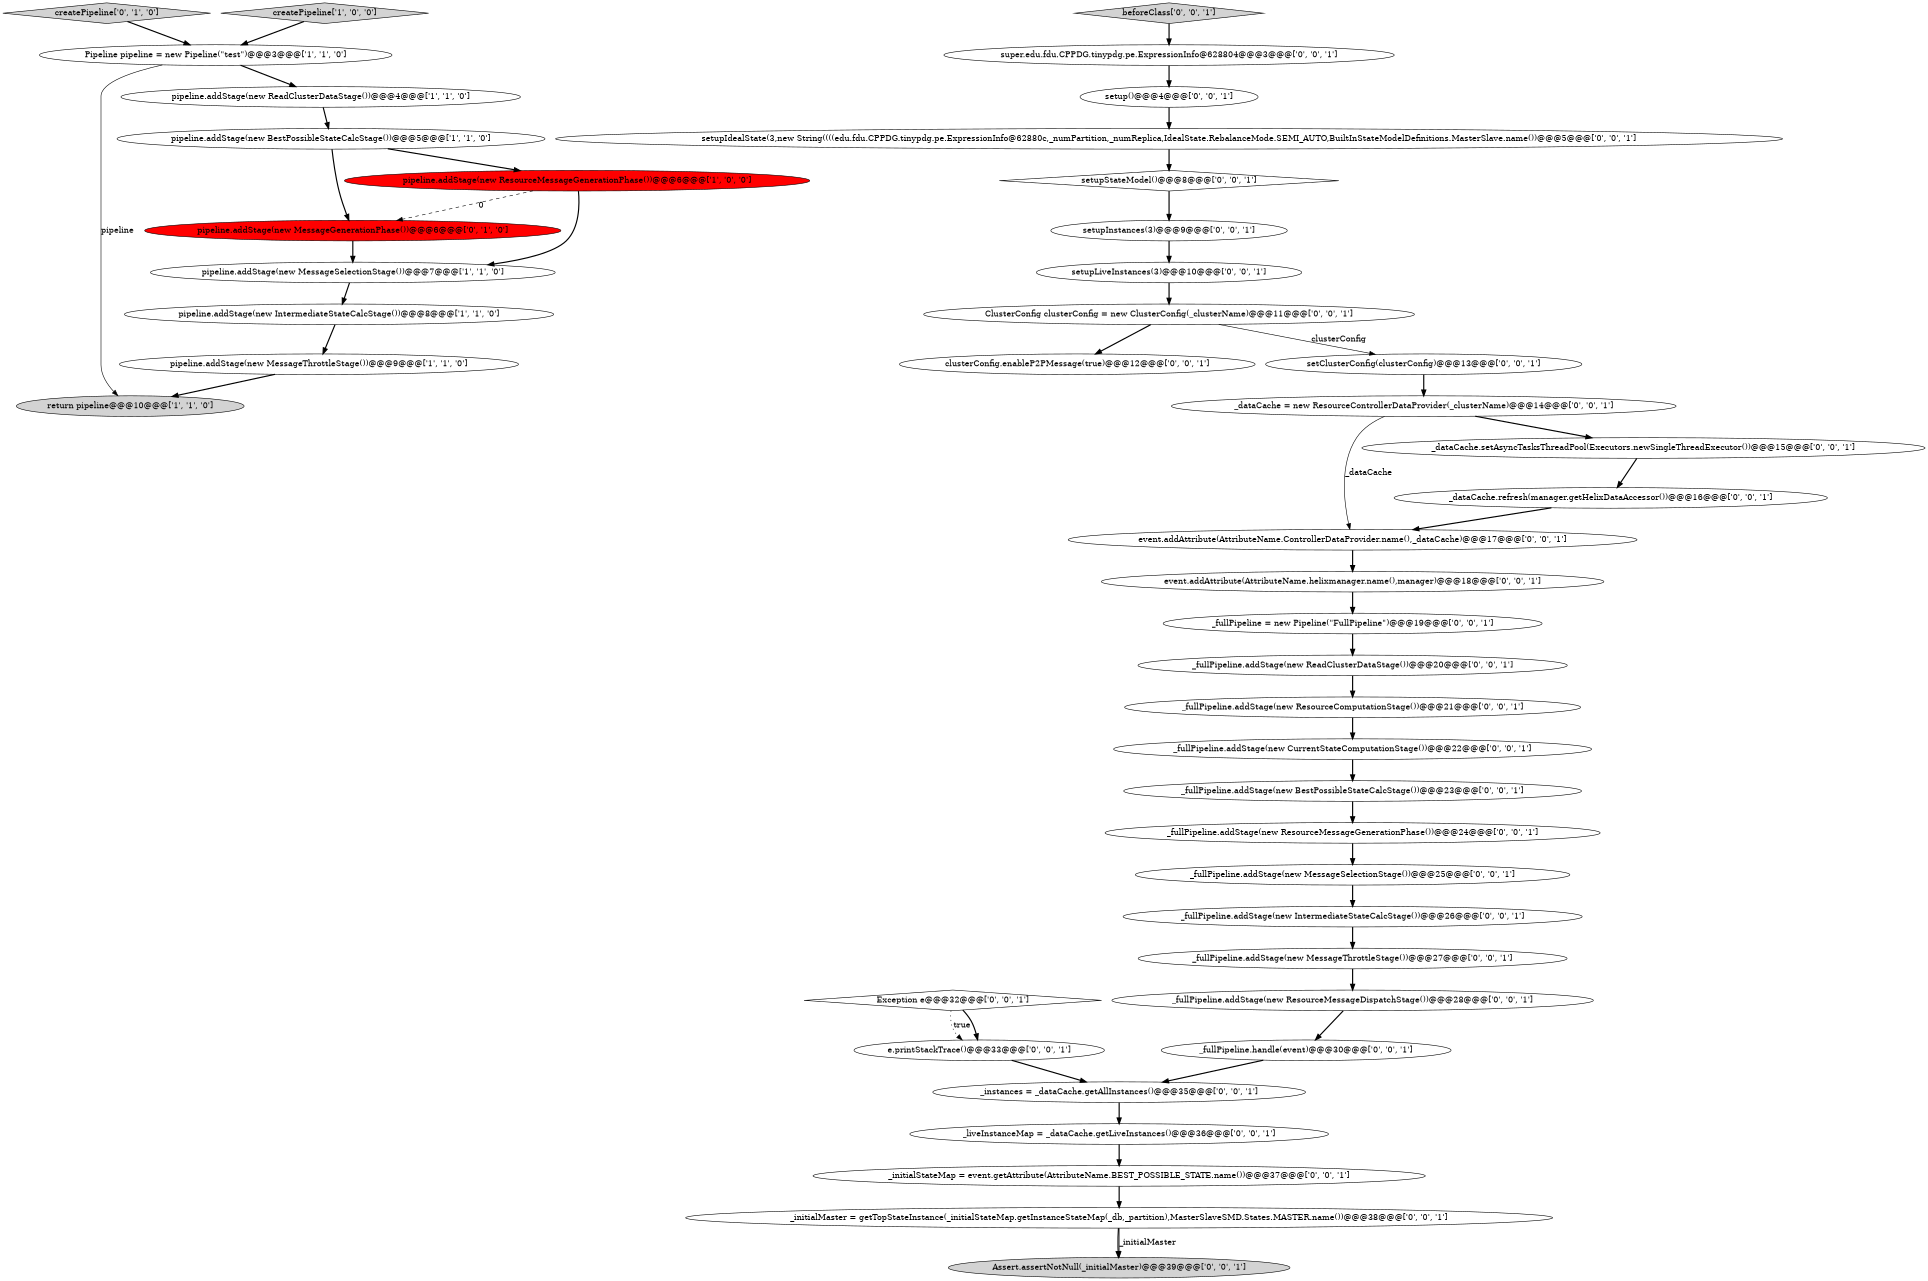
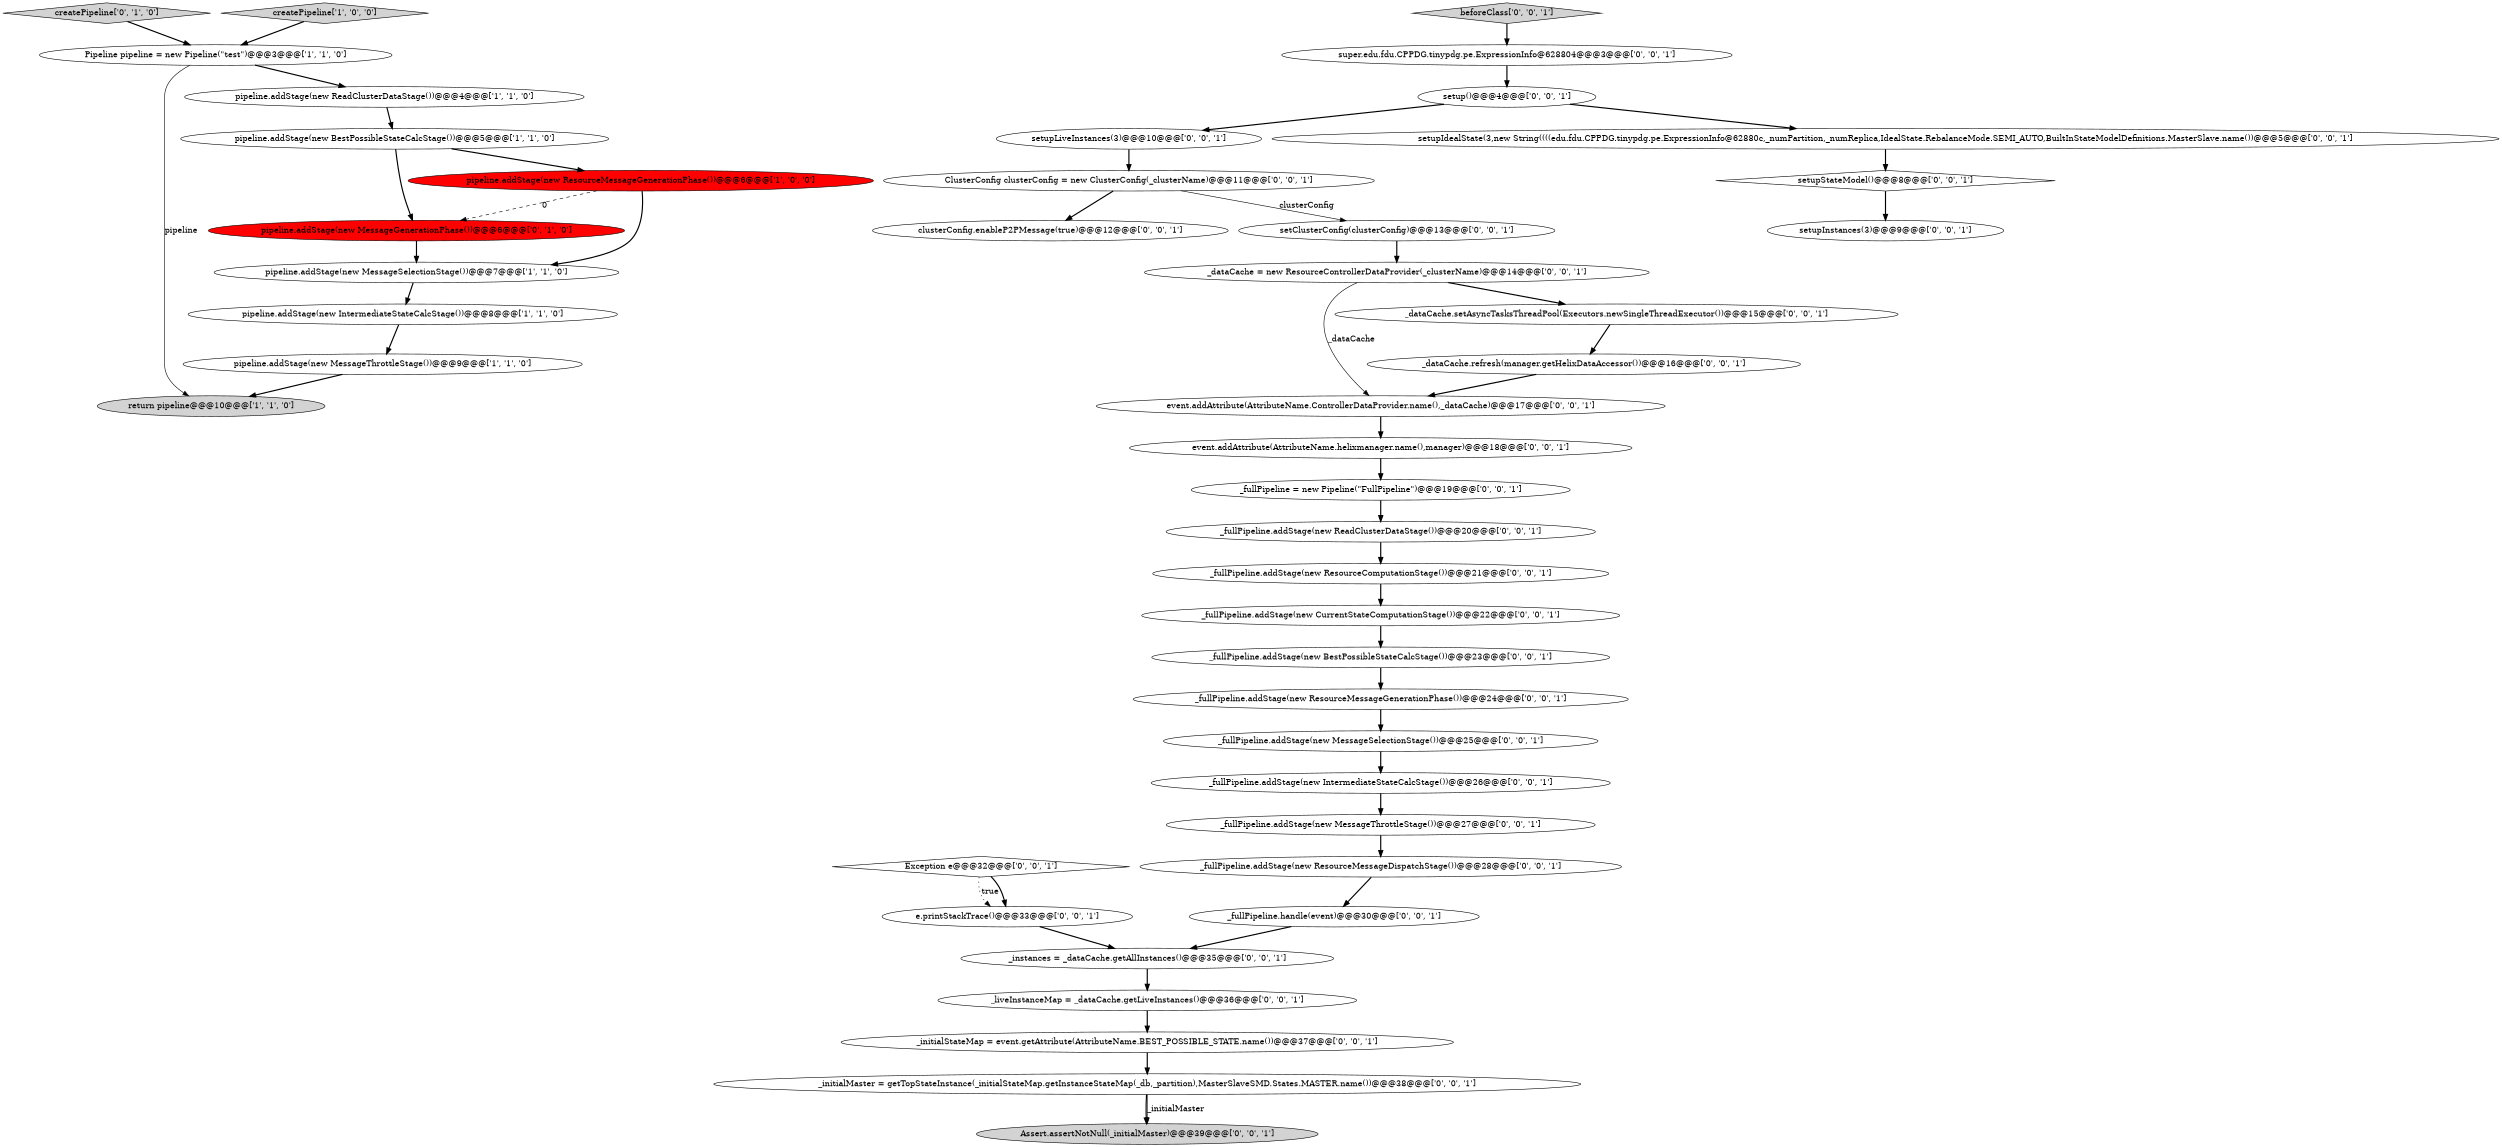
edge "setupInstances(3)@@@9@@@['0', '0', '1']" -> "setupLiveInstances(3)@@@10@@@['0', '0', '1']": now "setup()@@@4@@@['0', '0', '1']" -> "setupLiveInstances(3)@@@10@@@['0', '0', '1']"
